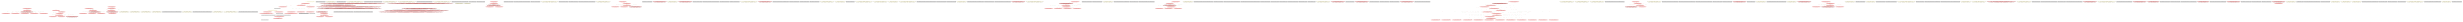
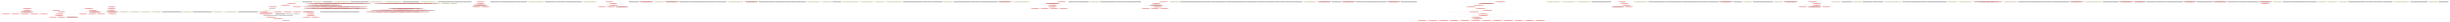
node "[115/118]  %99 = load i32**, i32*** %c, align 8, !dbg !1594": removed
